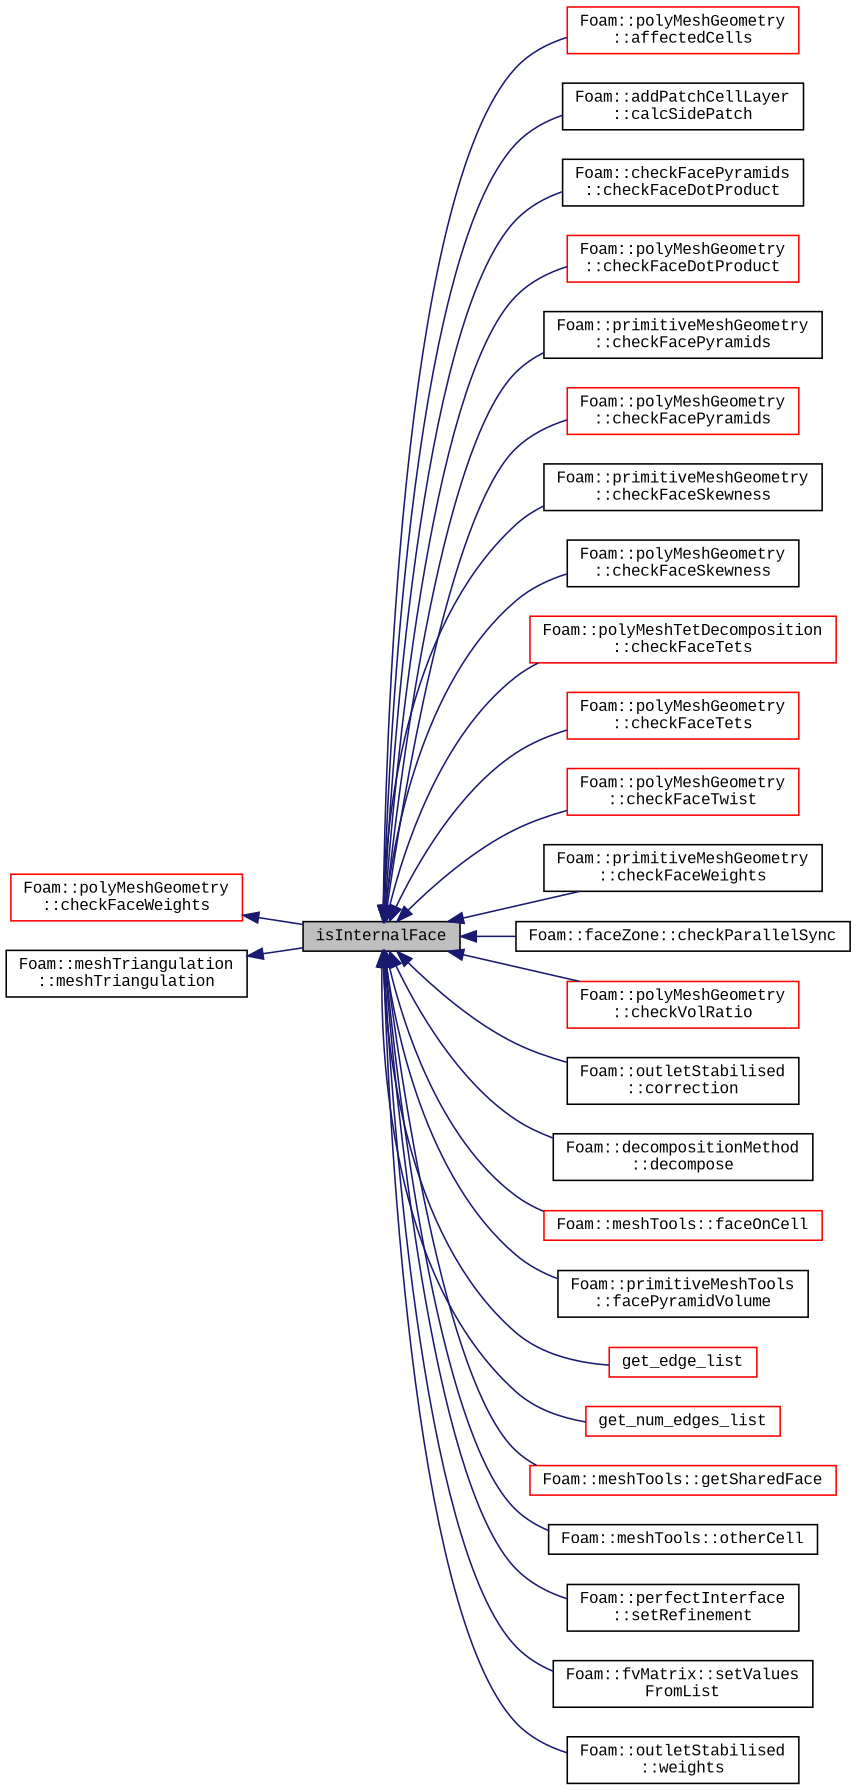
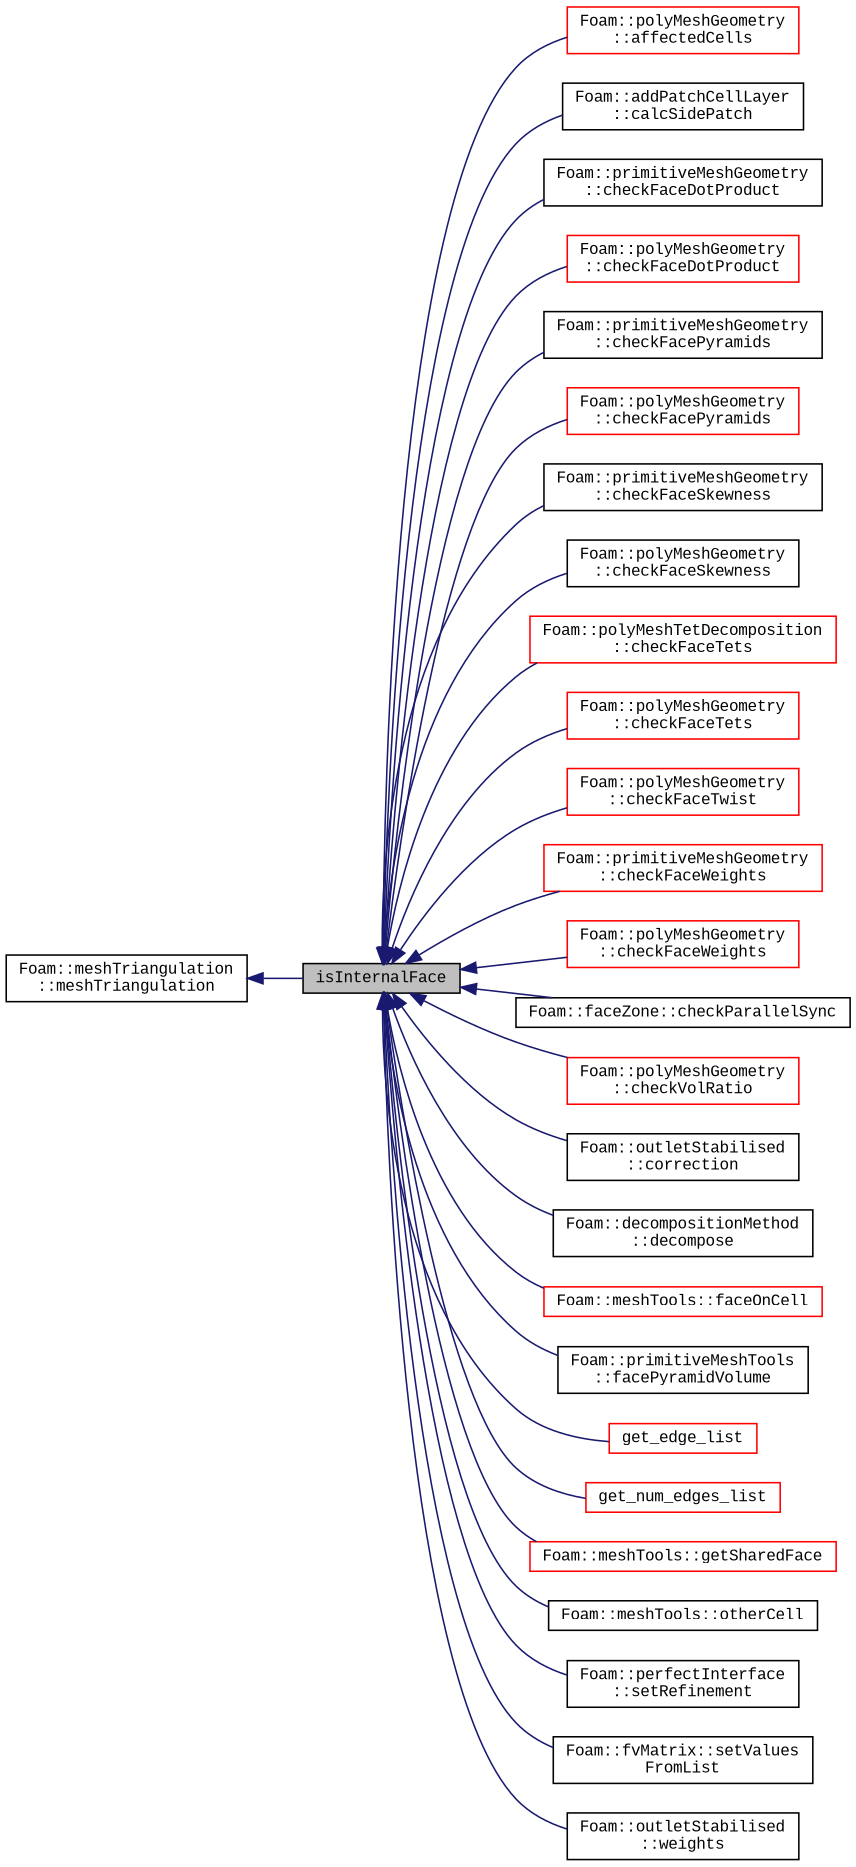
node "Foam::checkFacePyramids ::checkFaceDotProduct": label "Foam::checkFacePyramids ::checkFaceDotProduct" -> "Foam::primitiveMeshGeometry ::checkFaceDotProduct"
node "Foam::primitiveMeshGeometry ::checkFaceWeights": color black -> red
edge "isInternalFace" -> "Foam::polyMeshGeometry ::checkFaceWeights": reversed
